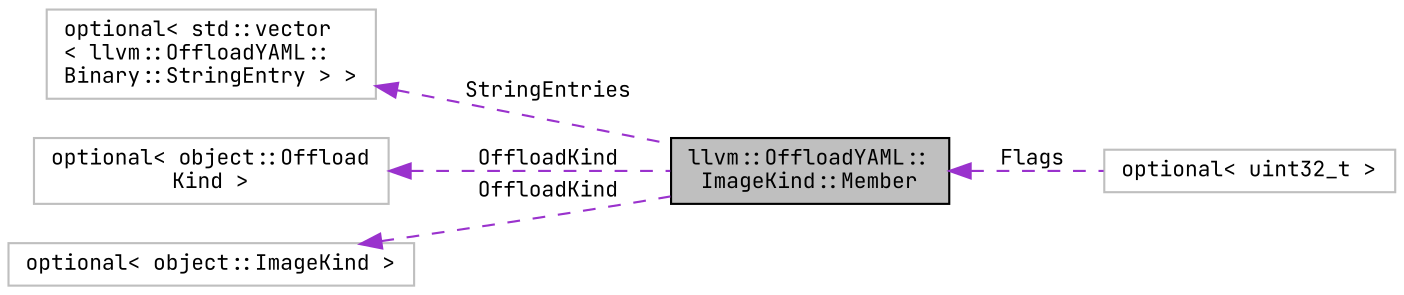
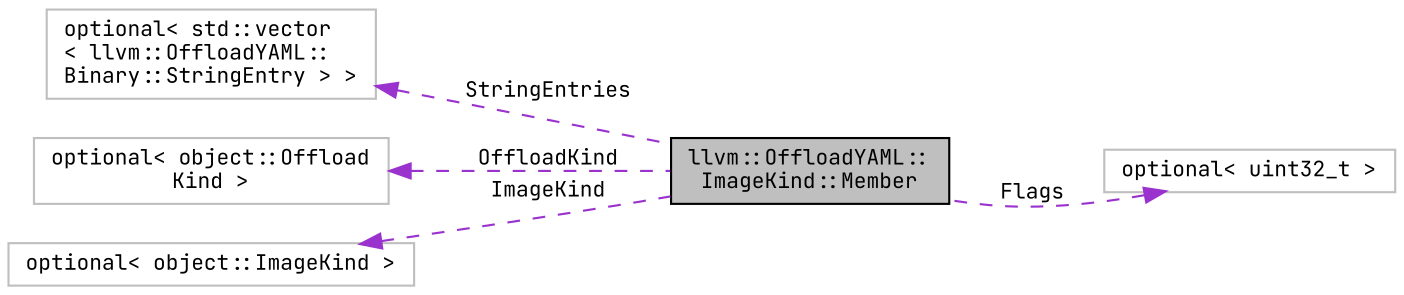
edge "optional< uint32_t >" -> "llvm::OffloadYAML:: ImageKind::Member": reversed
edge "llvm::OffloadYAML:: ImageKind::Member" -> "optional< object::ImageKind >": label " OffloadKind" -> " ImageKind"
